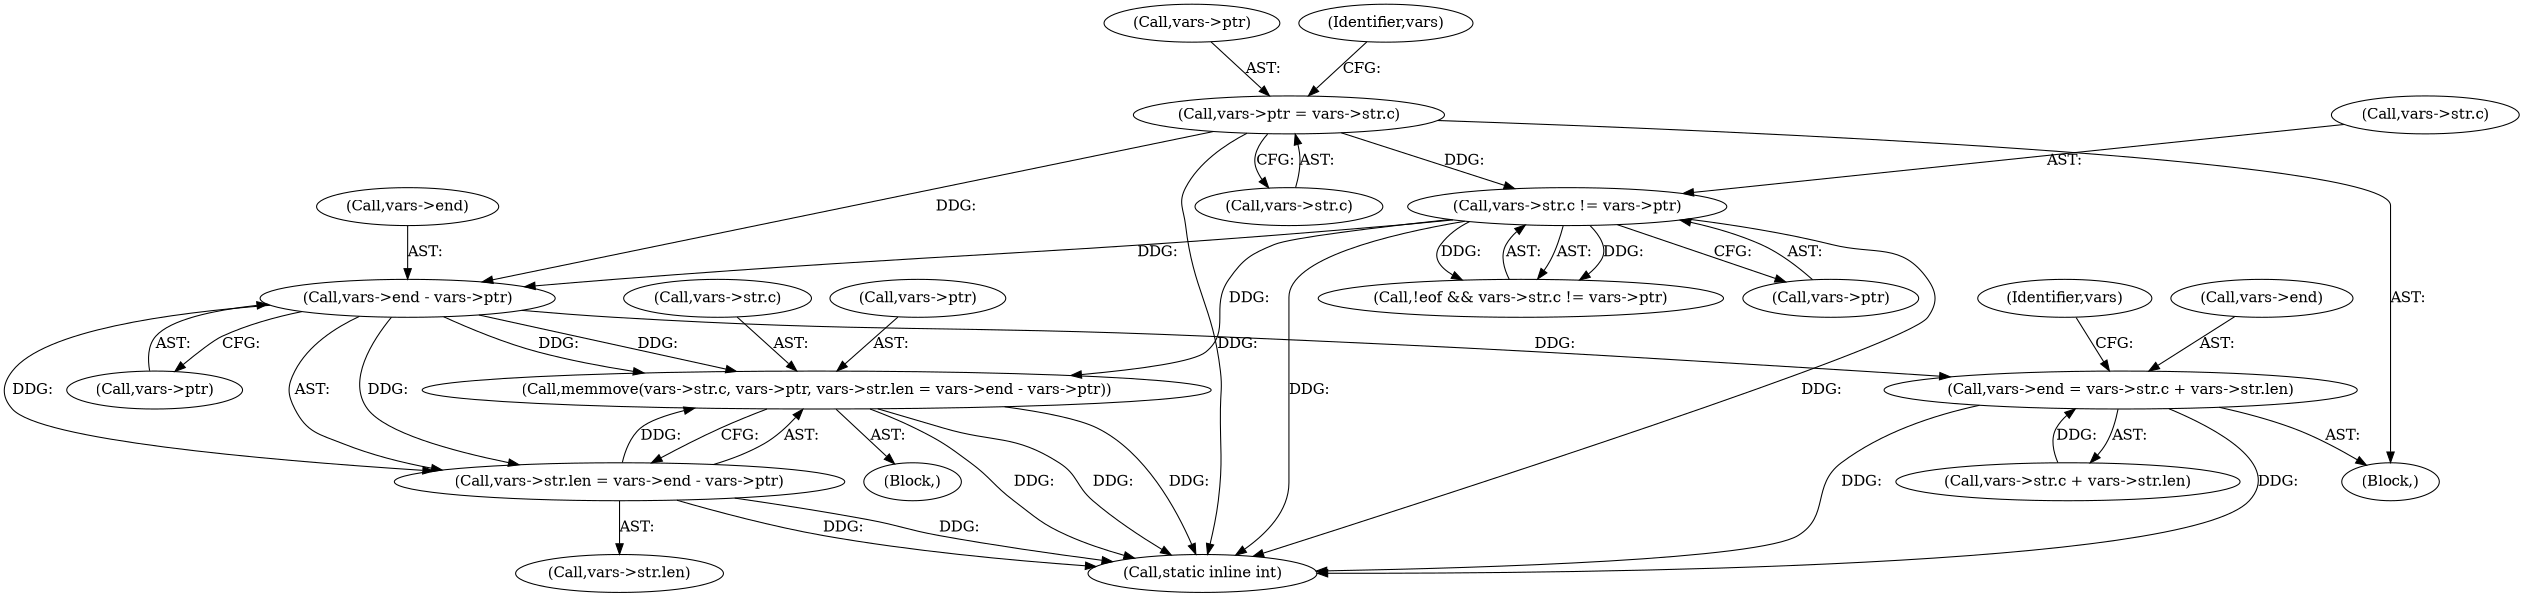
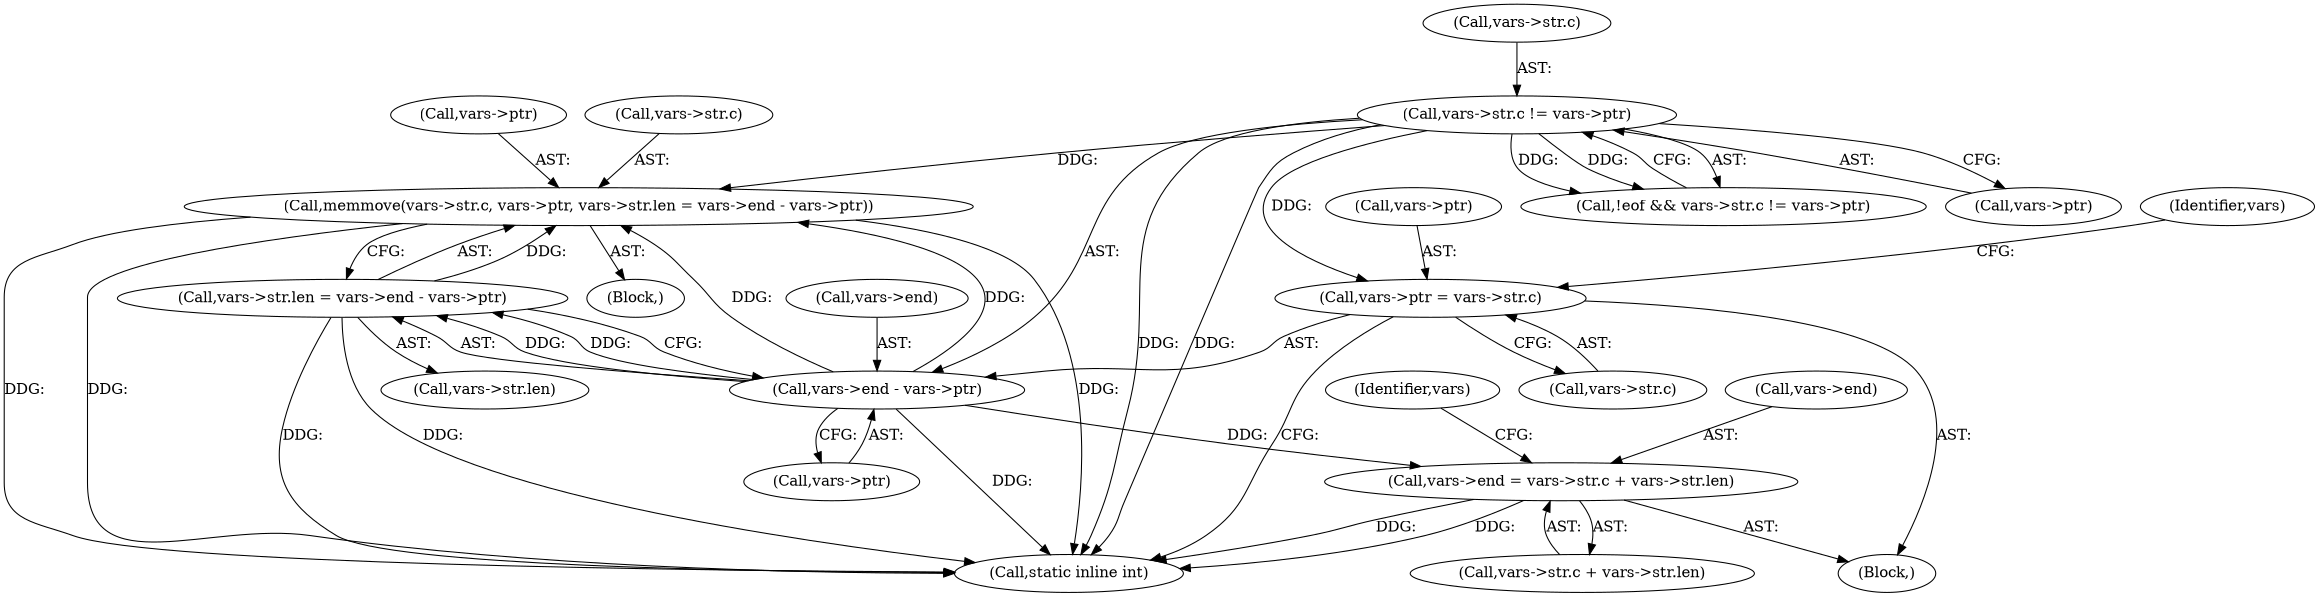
edge "(Call,vars->ptr = vars->str.c)" -> "(Call,vars->str.c != vars->ptr)": reversed
edge "(Call,vars->ptr = vars->str.c)" -> "(Call,vars->end - vars->ptr)": label "DDG: " -> "AST: "
edge "(Call,vars->str.c != vars->ptr)" -> "(Call,vars->end - vars->ptr)": label "DDG: " -> "AST: "
edge "(Call,!eof && vars->str.c != vars->ptr)" -> "(Call,vars->str.c != vars->ptr)": label "AST: " -> "CFG: "
edge "(Call,vars->str.len = vars->end - vars->ptr)" -> "(Call,vars->end - vars->ptr)": added, label "CFG:"
edge "(Call,vars->ptr = vars->str.c)" -> "(Call,static inline int)": label "DDG: " -> "CFG: "
edge "(Call,vars->str.c + vars->str.len)" -> "(Call,vars->end = vars->str.c + vars->str.len)": label "DDG: " -> "AST: "
edge "(Call,vars->end - vars->ptr)" -> "(Call,static inline int)": added, label "DDG:"
